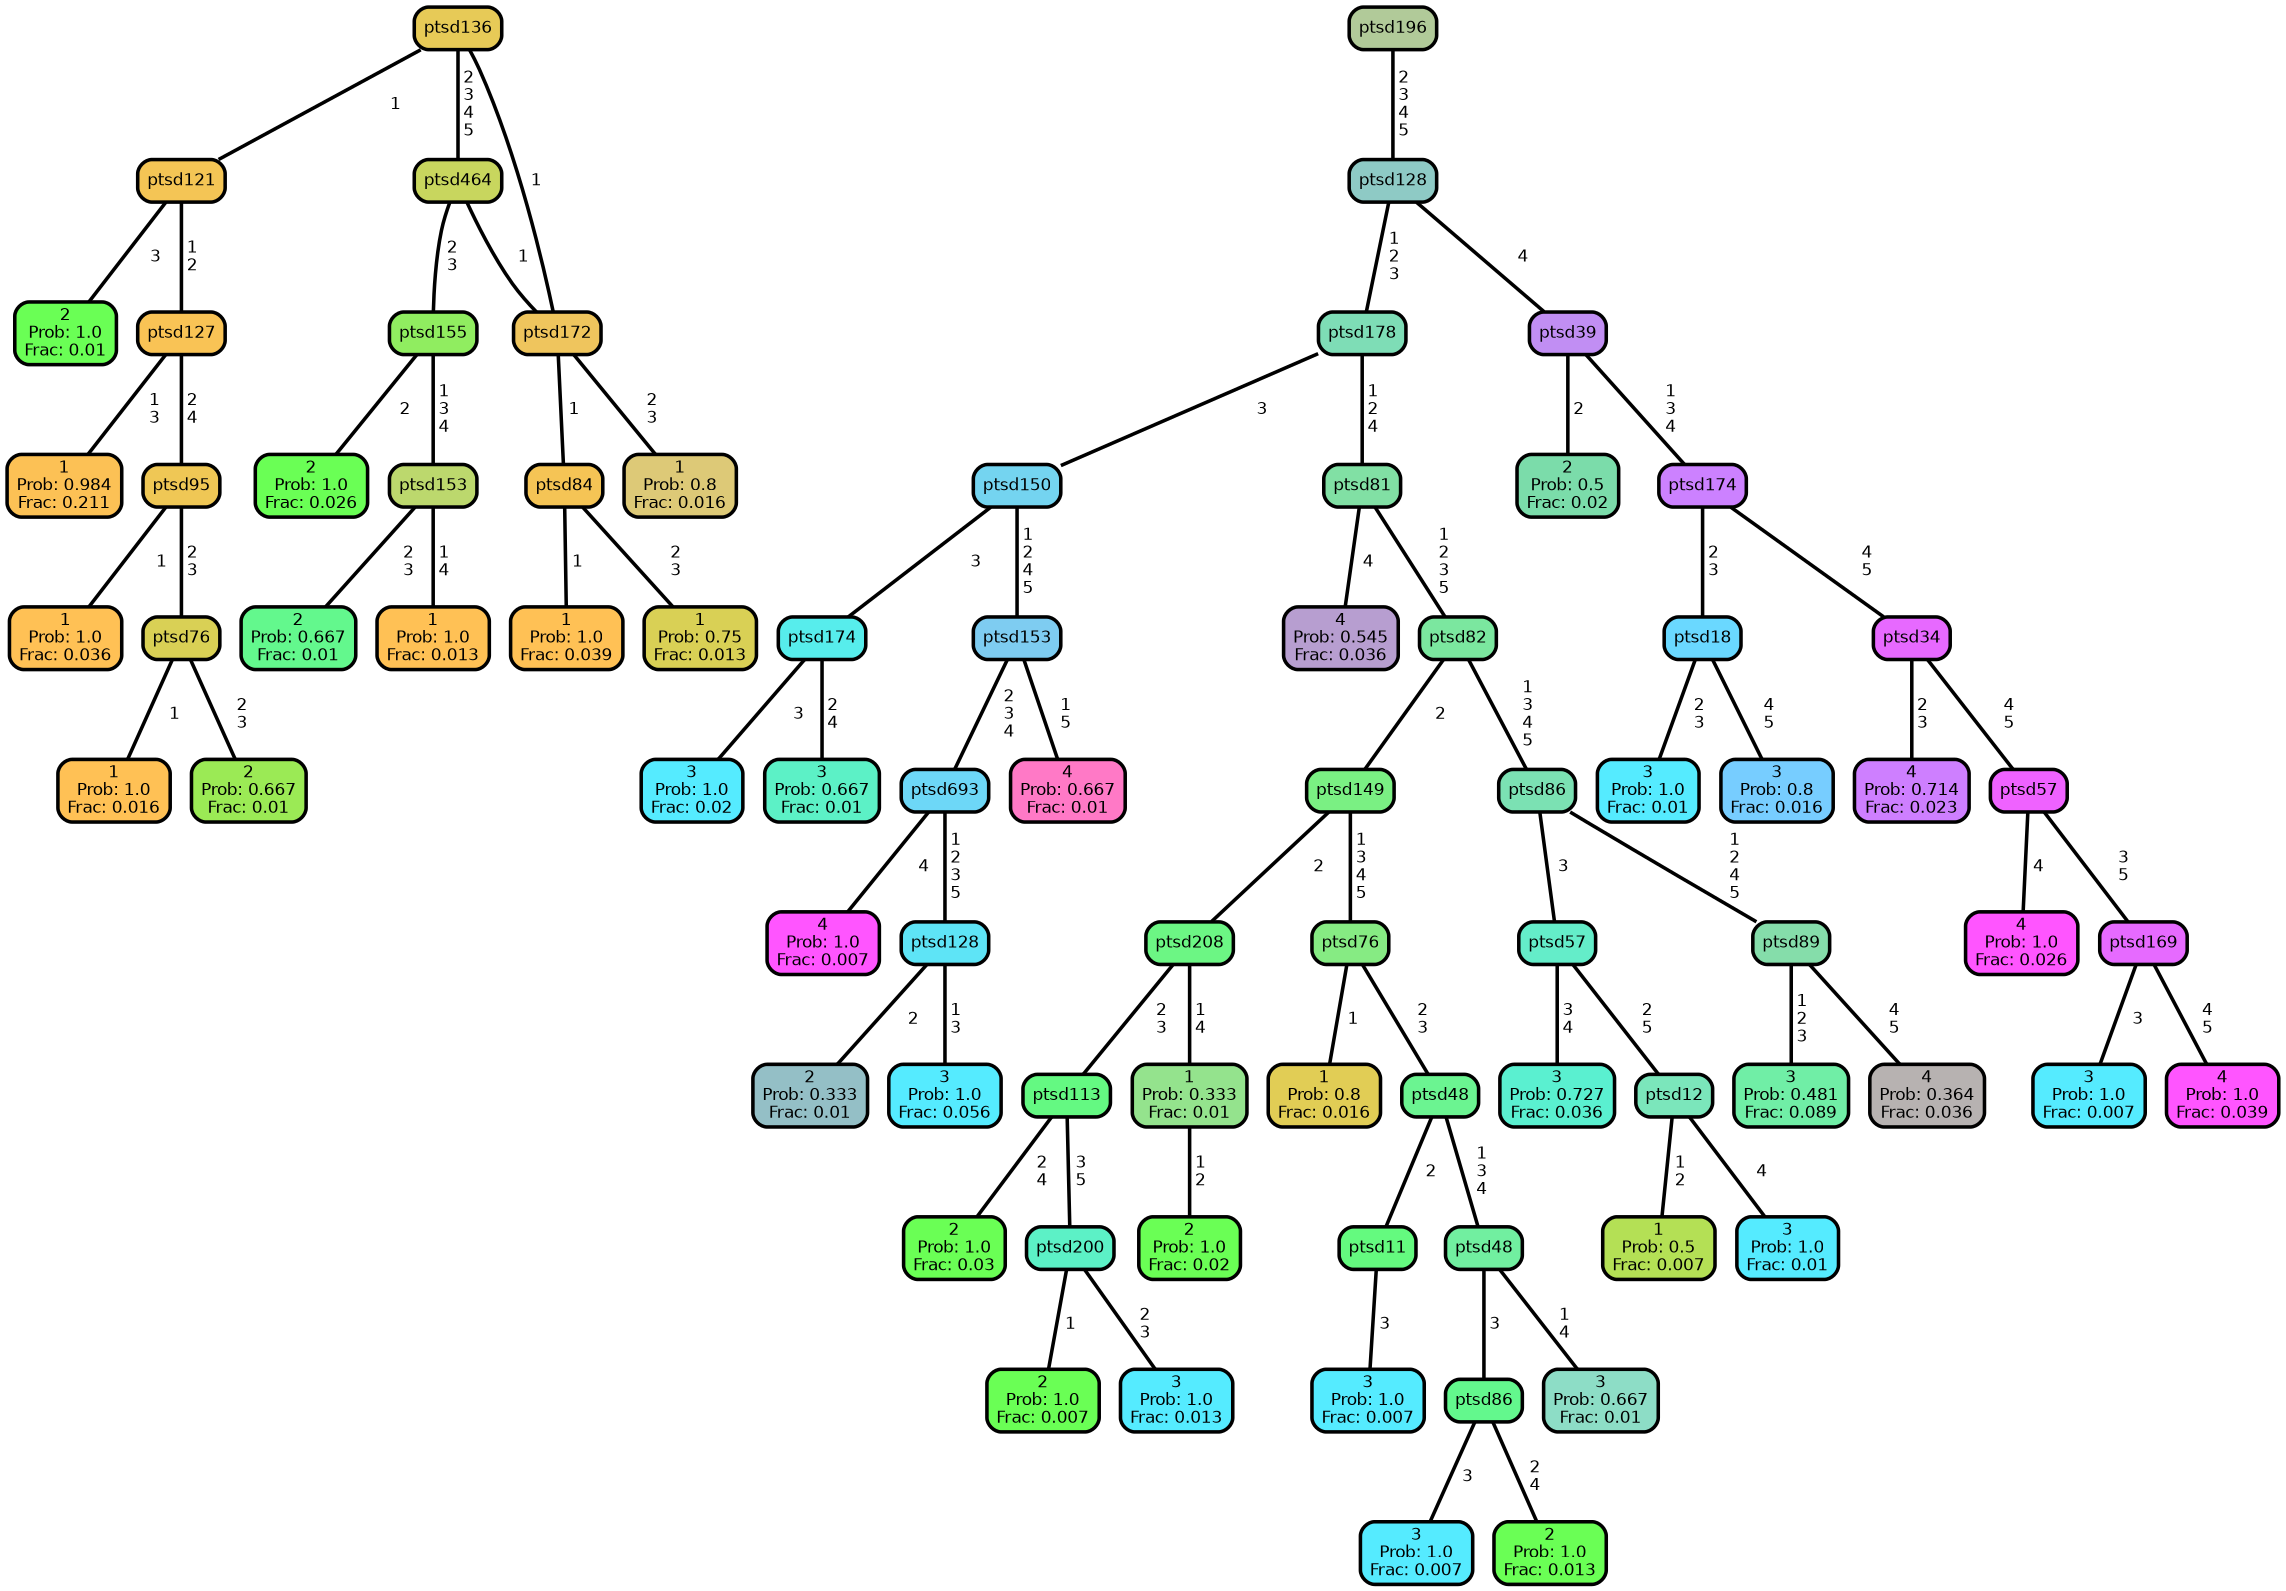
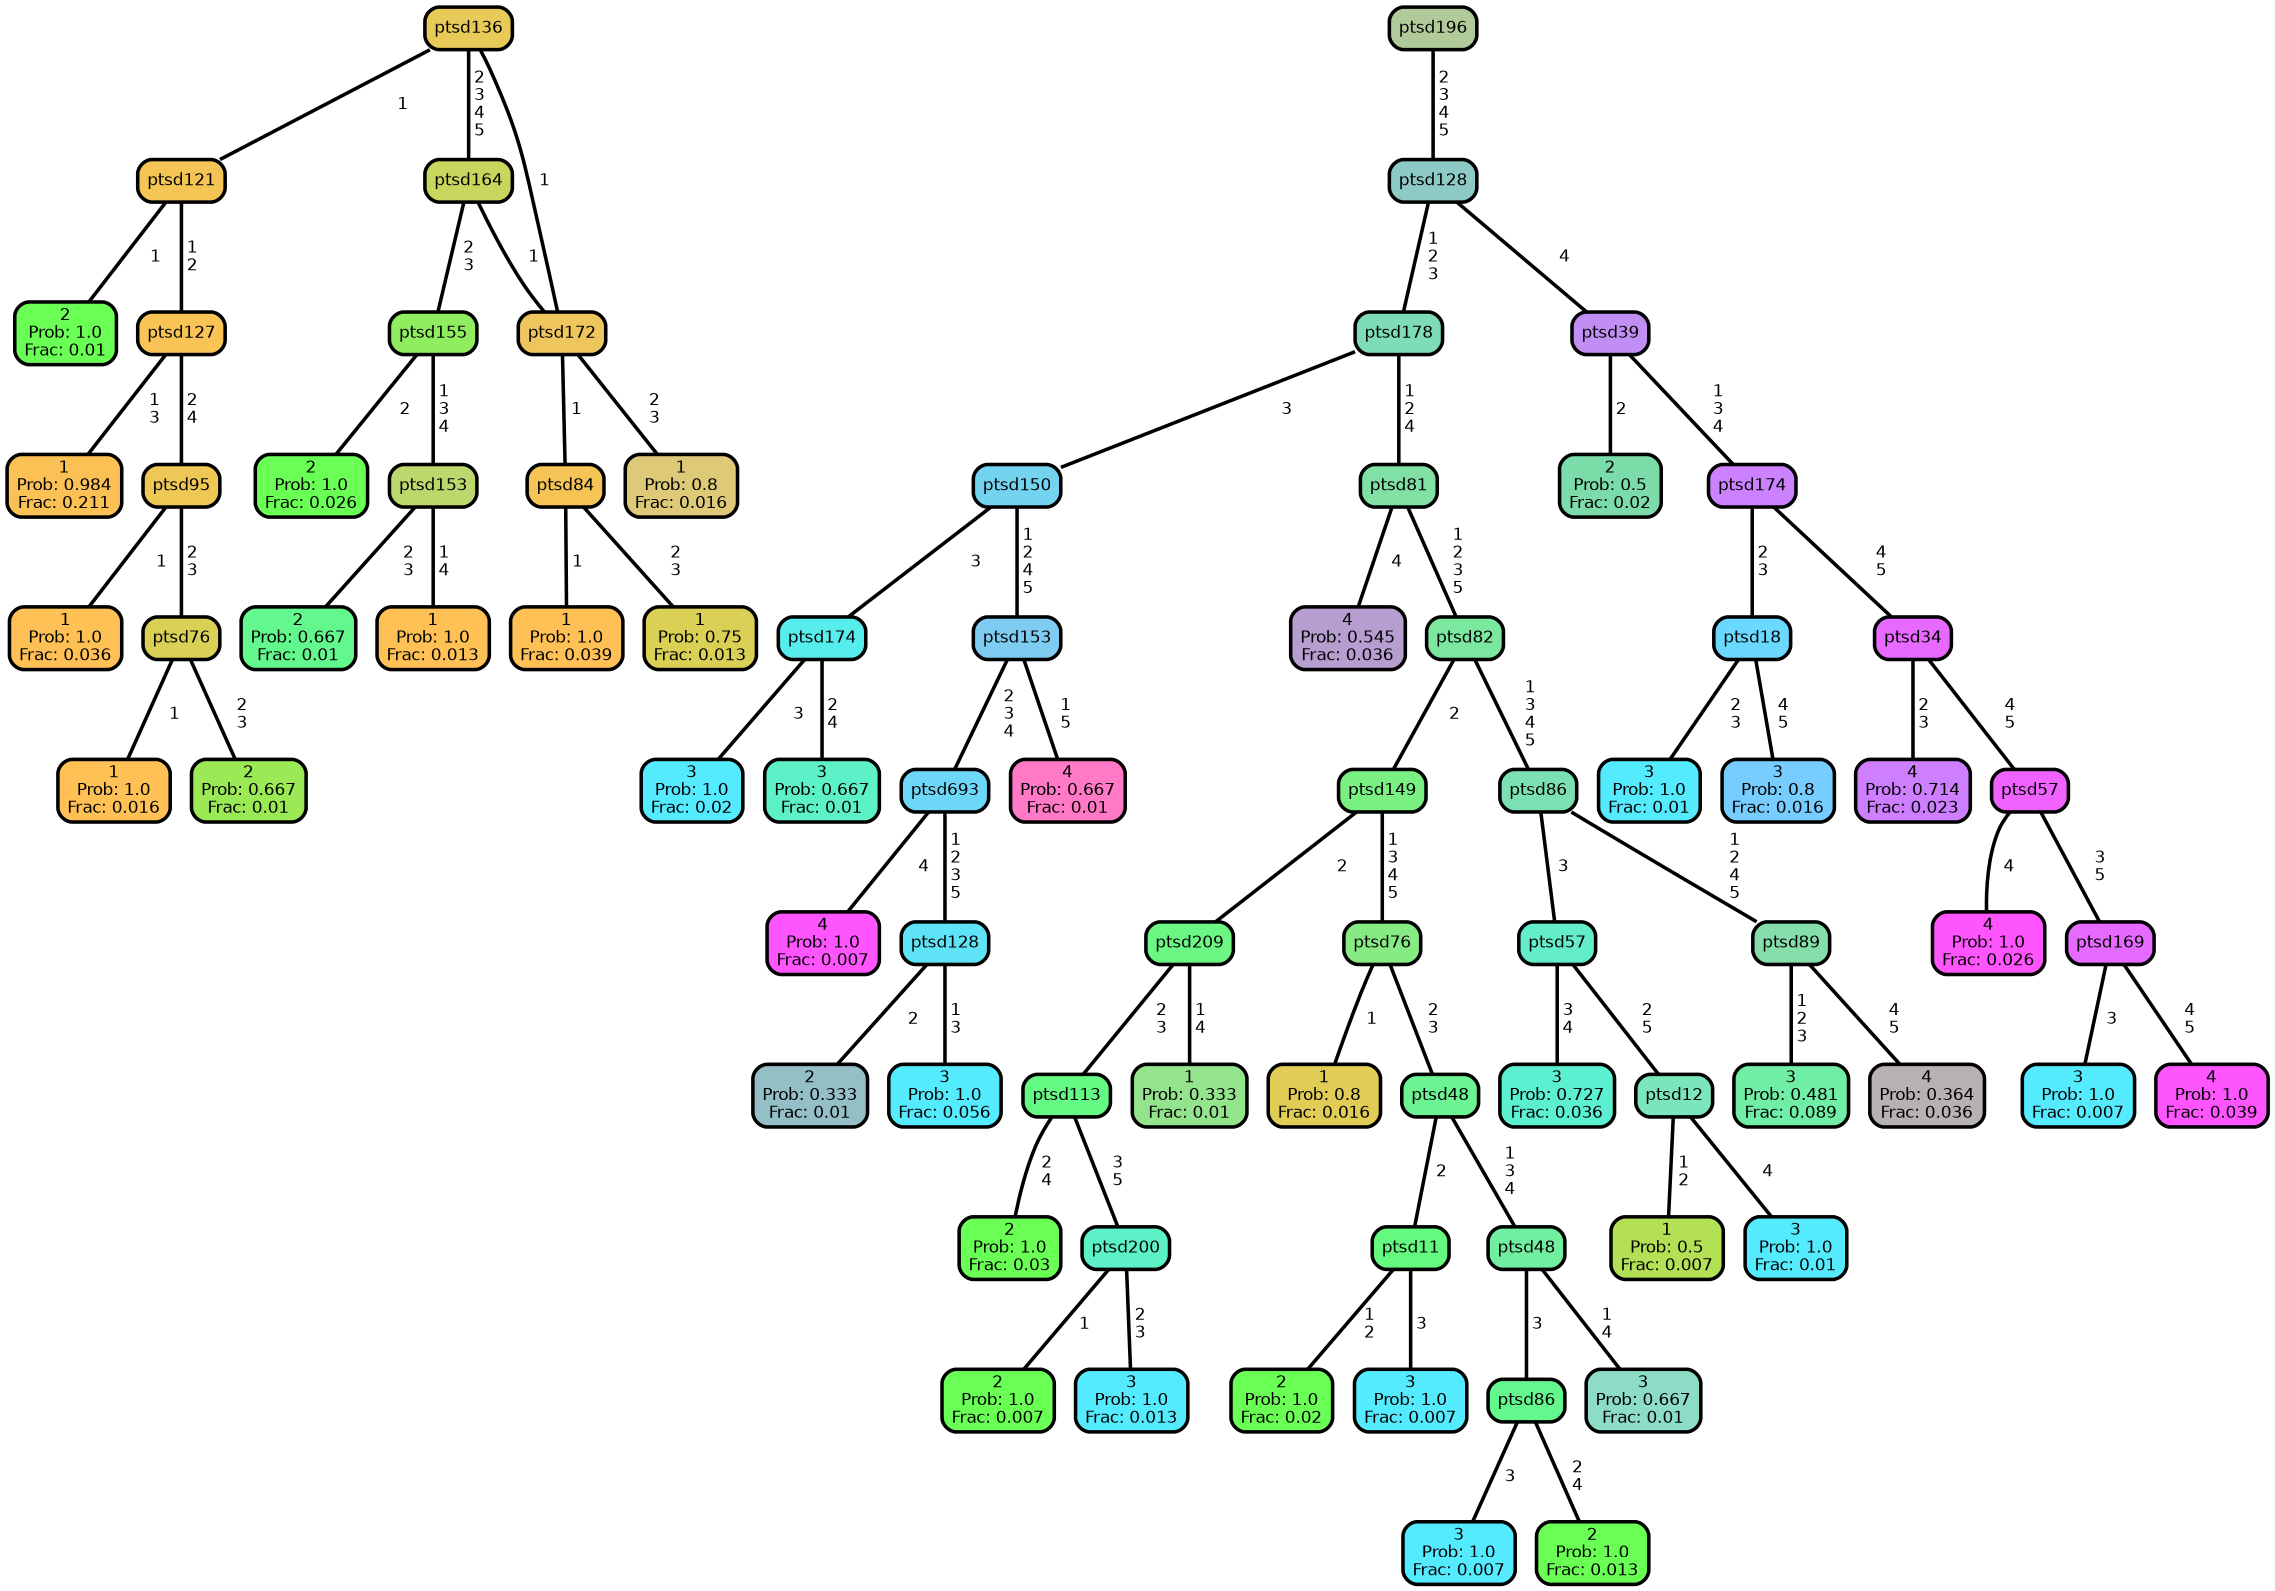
node "ptsd464": label "ptsd464" -> "ptsd164"
edge "ptsd121" -- "2 Prob: 1.0 Frac: 0.01": label " 3" -> " 1"
node "ptsd208": label "ptsd208" -> "ptsd209"
edge "1 Prob: 0.333 Frac: 0.01" -- "2 Prob: 1.0 Frac: 0.02": now "ptsd11" -- "2 Prob: 1.0 Frac: 0.02"
